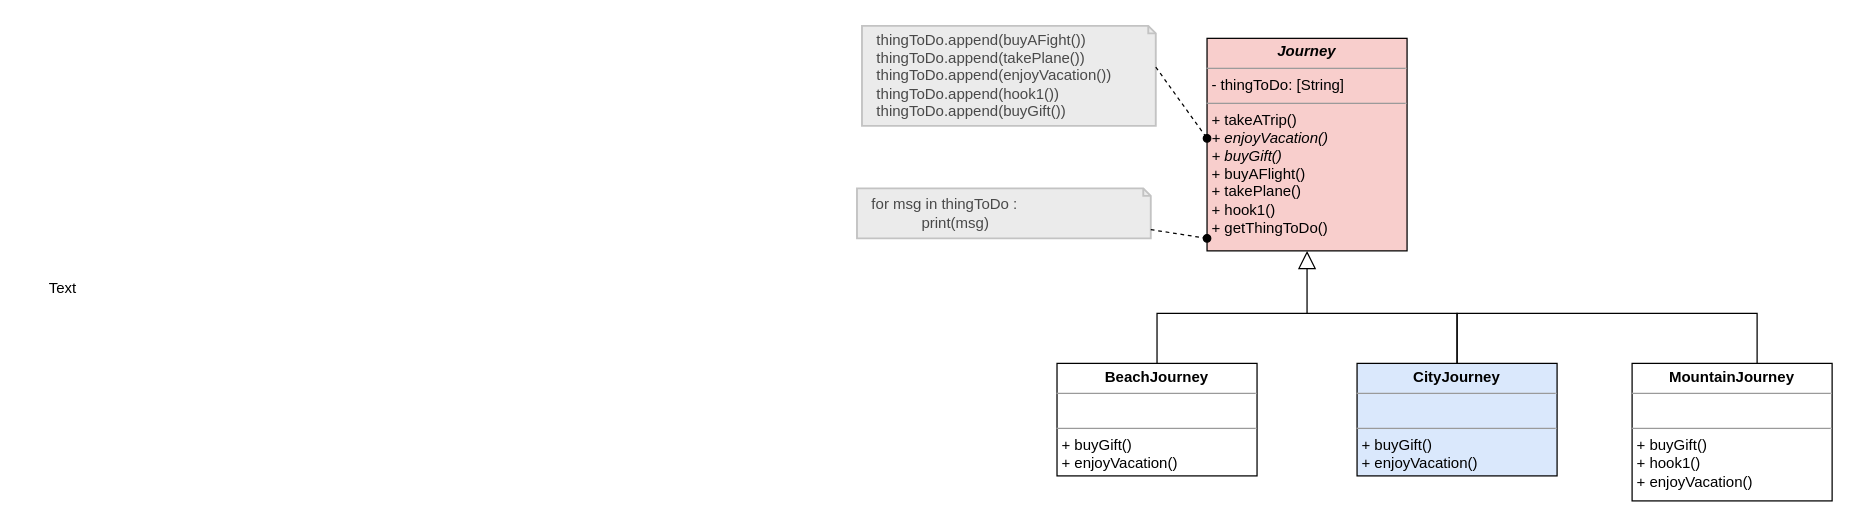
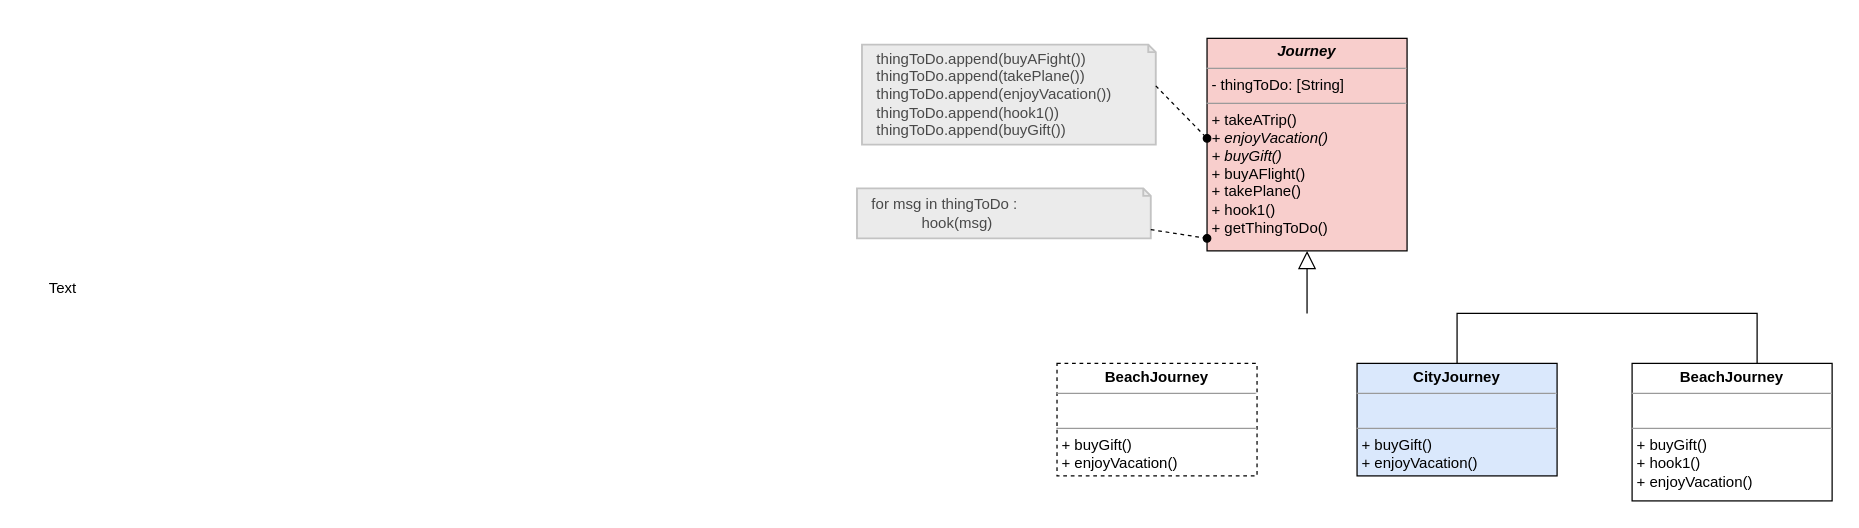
node "thingToDo.append(buyAFight()) thingToDo.append(takePlane()) thingToDo.append(enjoyVacation()) thingToDo.append(hook1()) thingToDo.append(buyGift())": moved (1009, 76) -> (1009, 94)
node "for msg in thingToDo : print(msg)": label "for msg in thingToDo : print(msg)" -> "for msg in thingToDo : hook(msg)"
edge "BeachJourney + buyGift() + enjoyVacation()" -- "CityJourney + buyGift() + enjoyVacation()": removed
node "MountainJourney + buyGift() + hook1() + enjoyVacation()": label "MountainJourney + buyGift() + hook1() + enjoyVacation()" -> "BeachJourney + buyGift() + hook1() + enjoyVacation()"
node "BeachJourney + buyGift() + enjoyVacation()": style solid -> dashed
